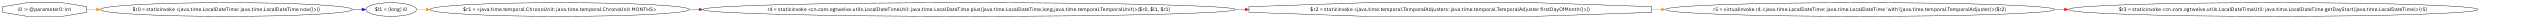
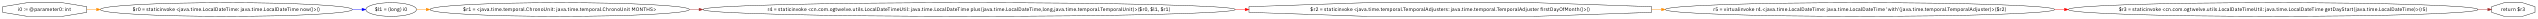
node "return $r3": added
